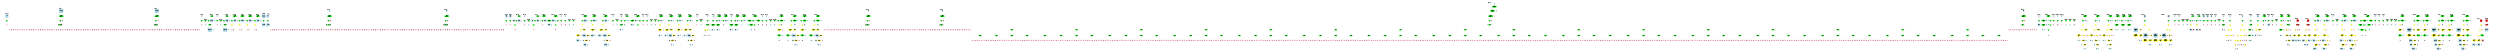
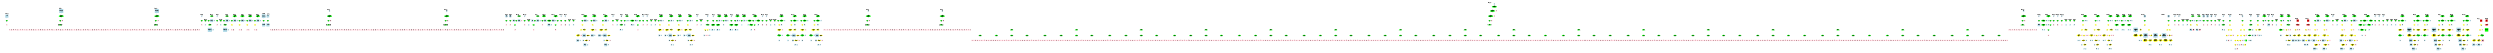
node "ndes_return": fillcolor lightblue -> green
node "0x10": fillcolor pink -> green
